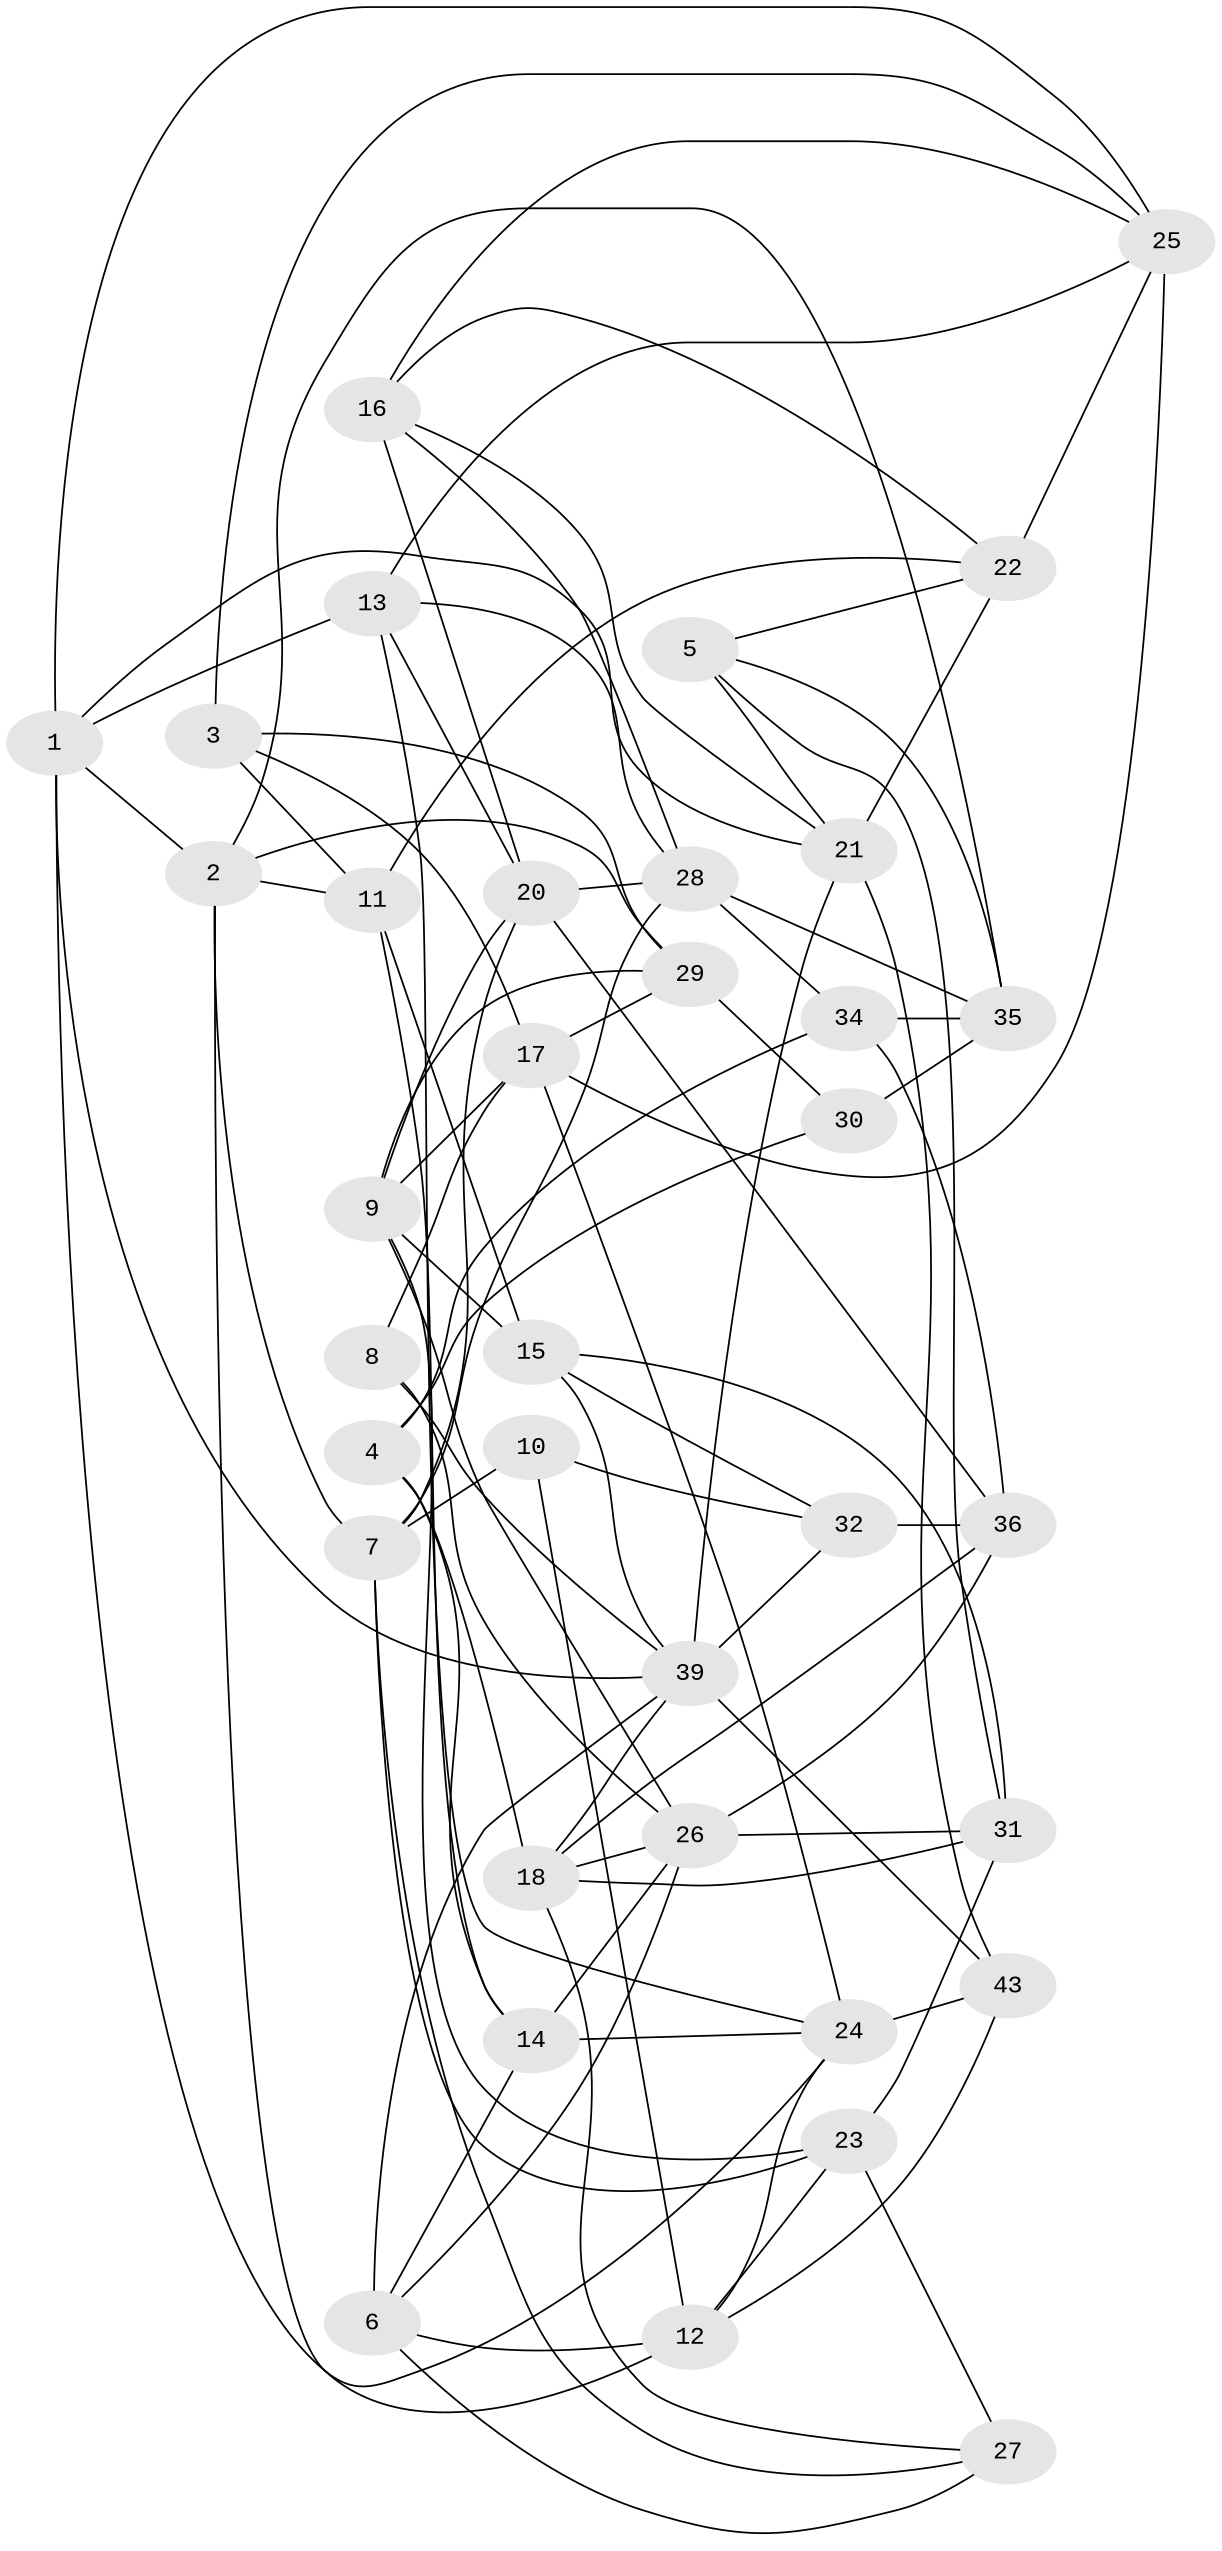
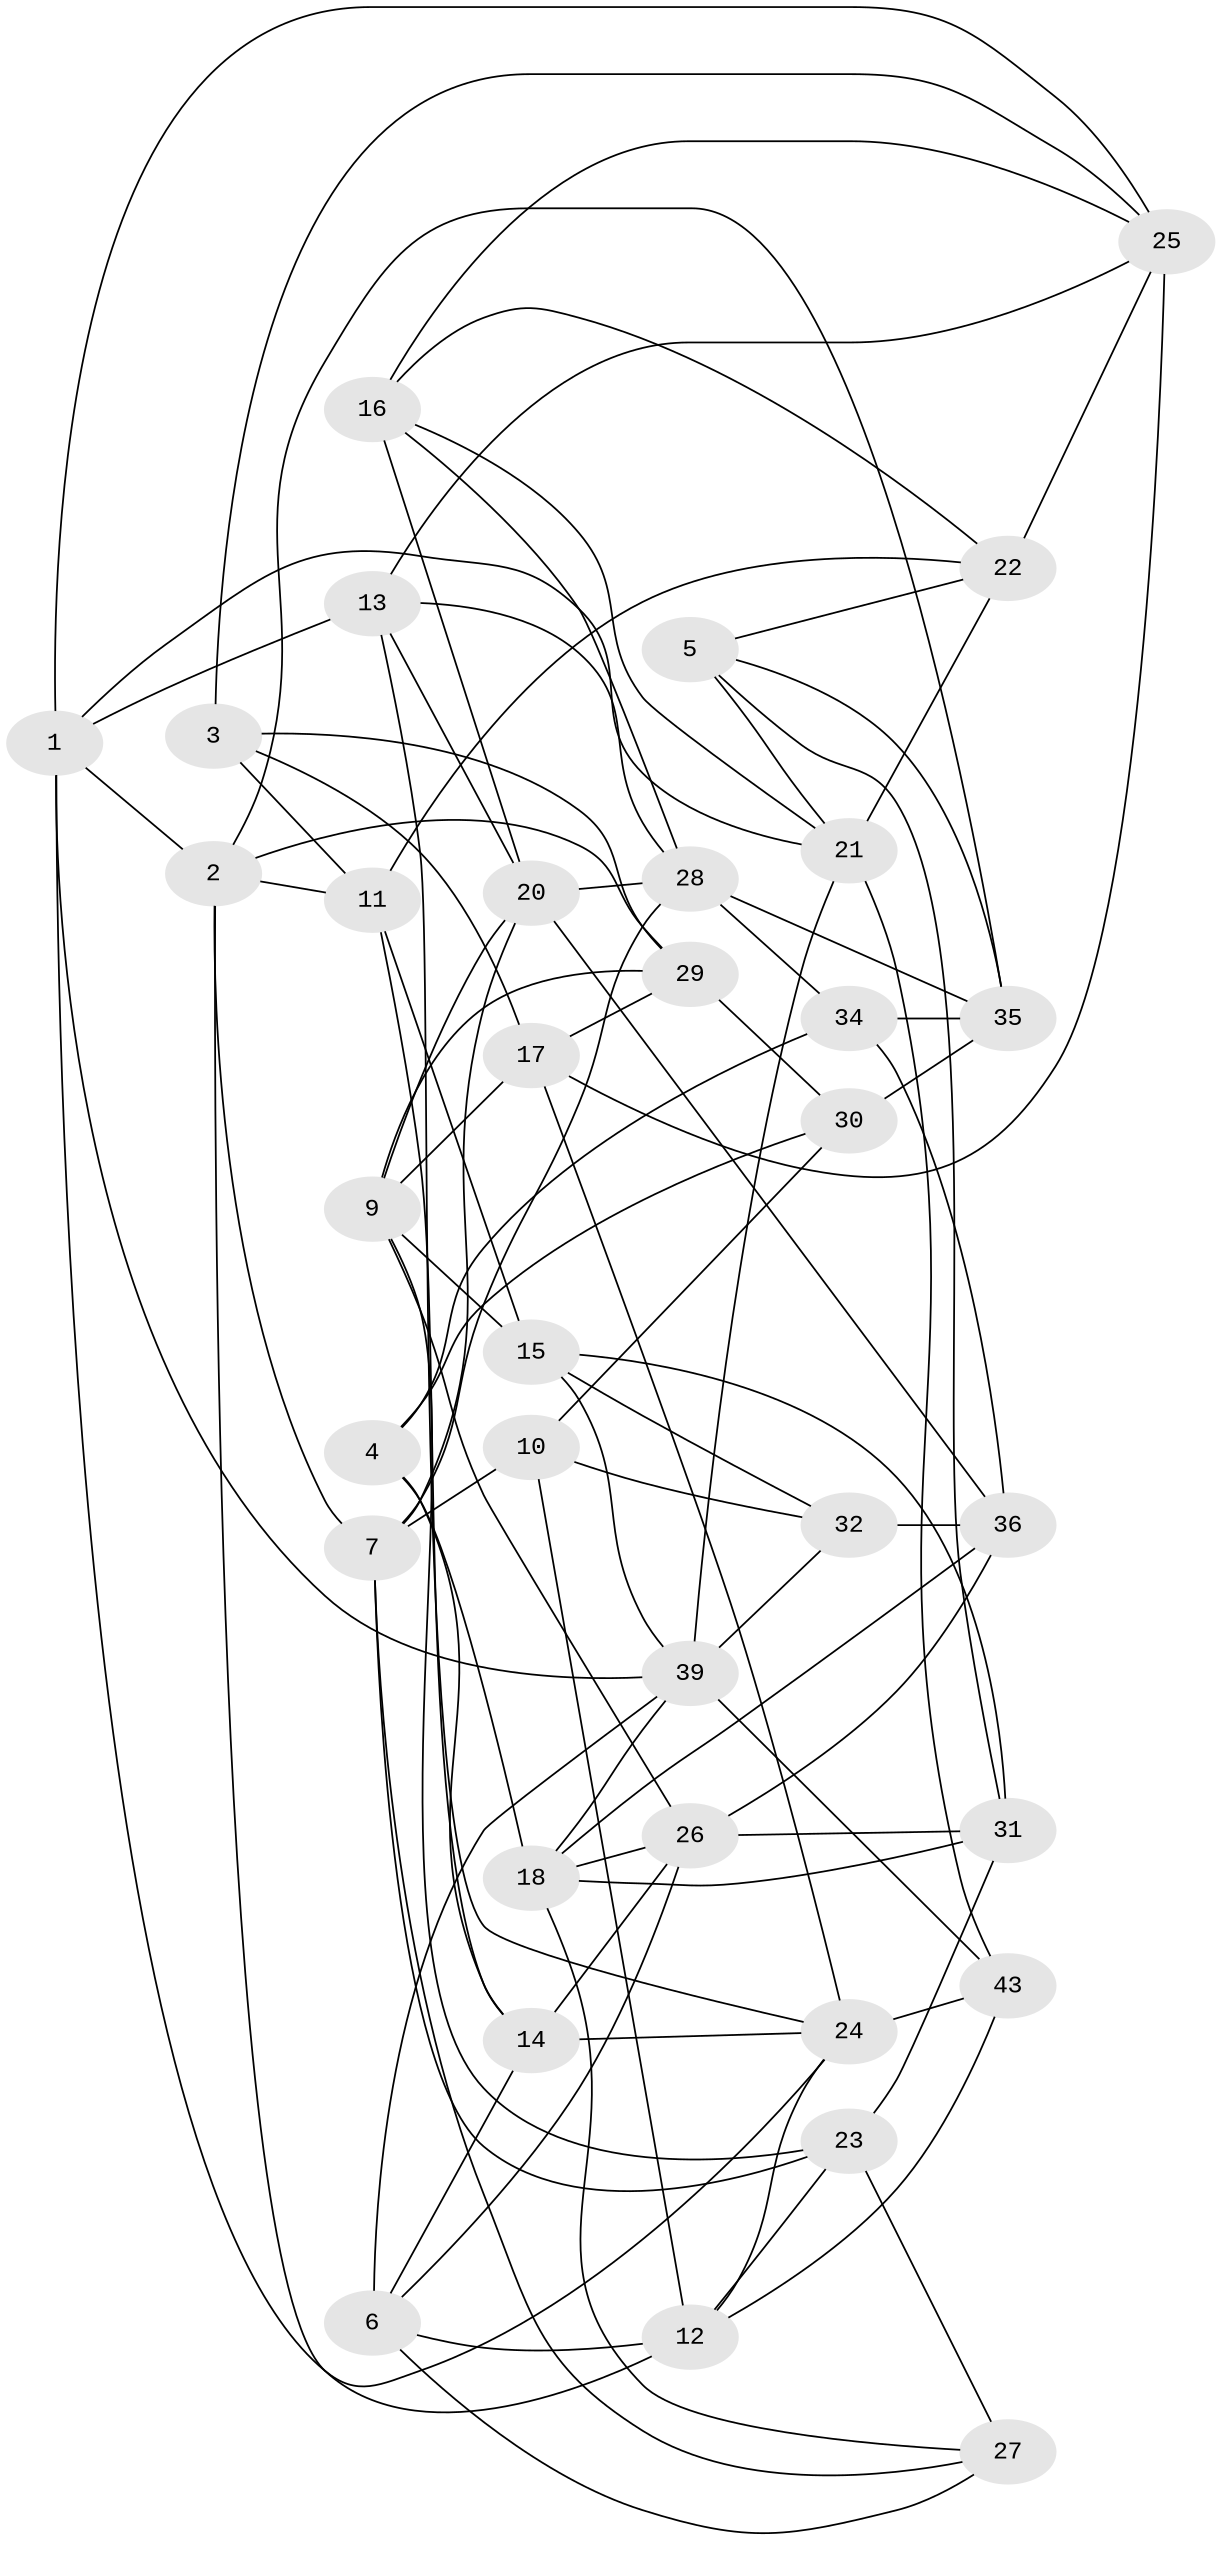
edge "30" -- "10": added
node "8": removed
